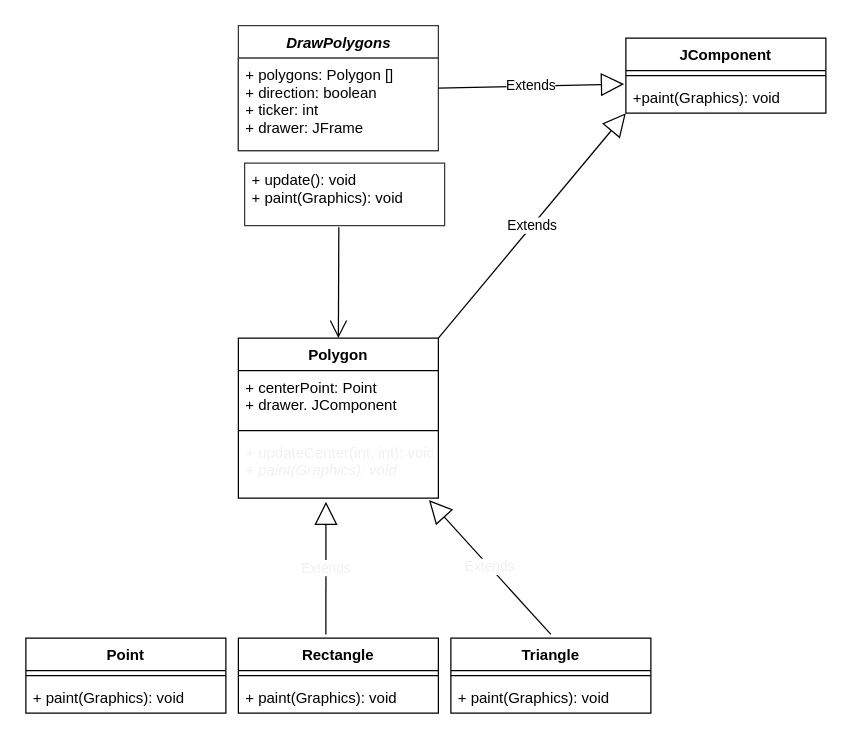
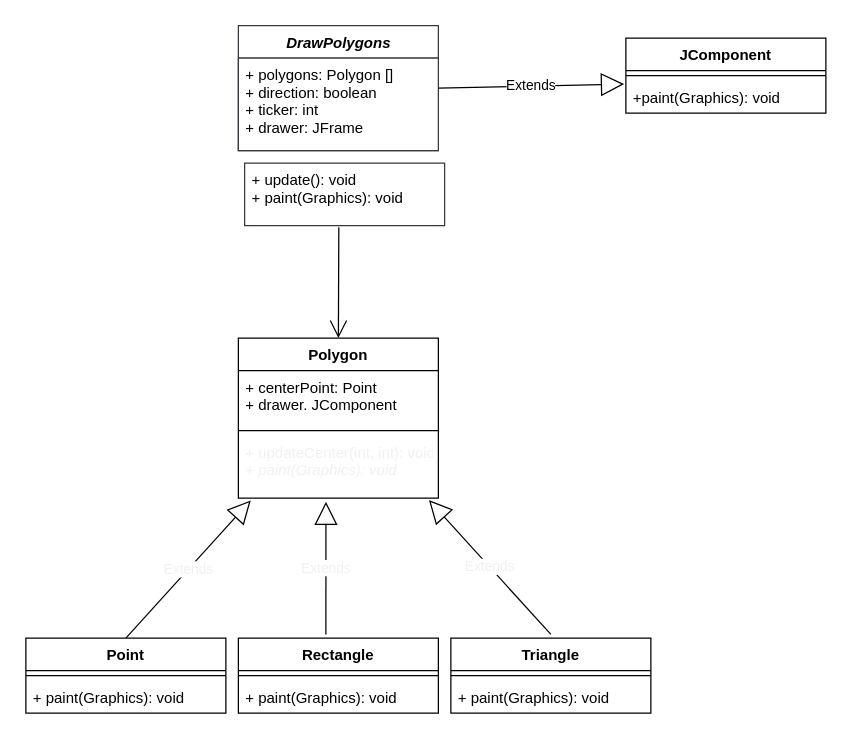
edge "Polygon" -> "JComponent": removed, label "Extends"
edge "Point" -> "+ updateCenter(int, int): void + paint(Graphics): void": added, label "Extends"
